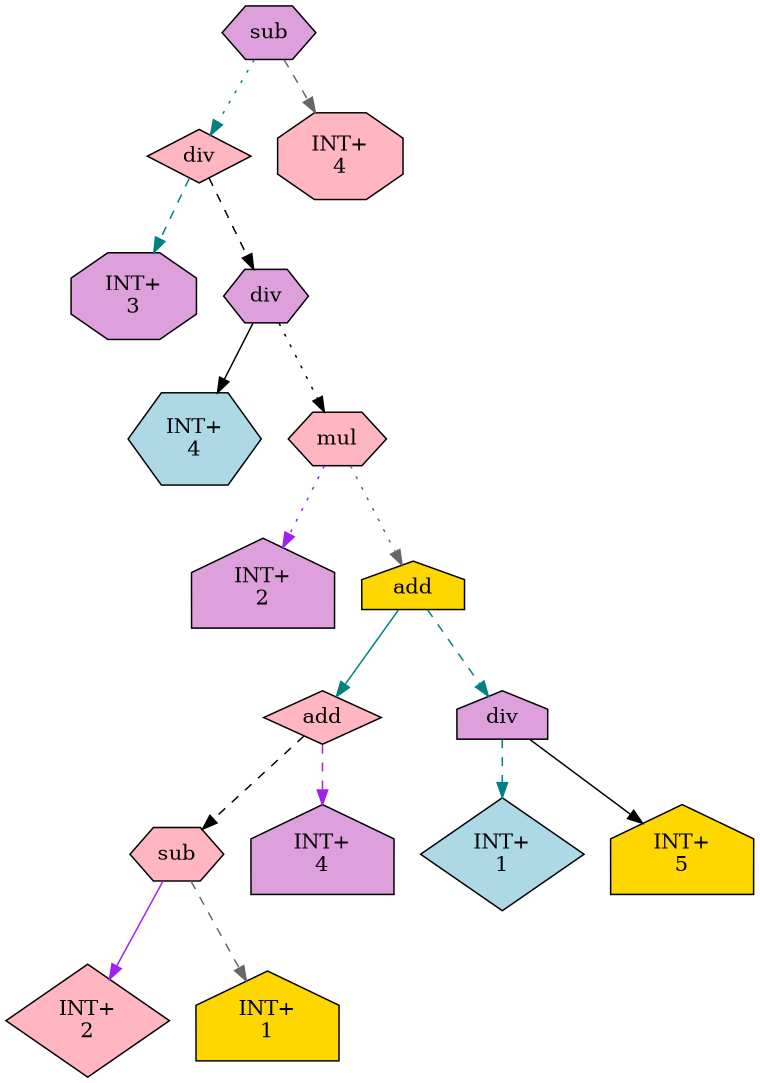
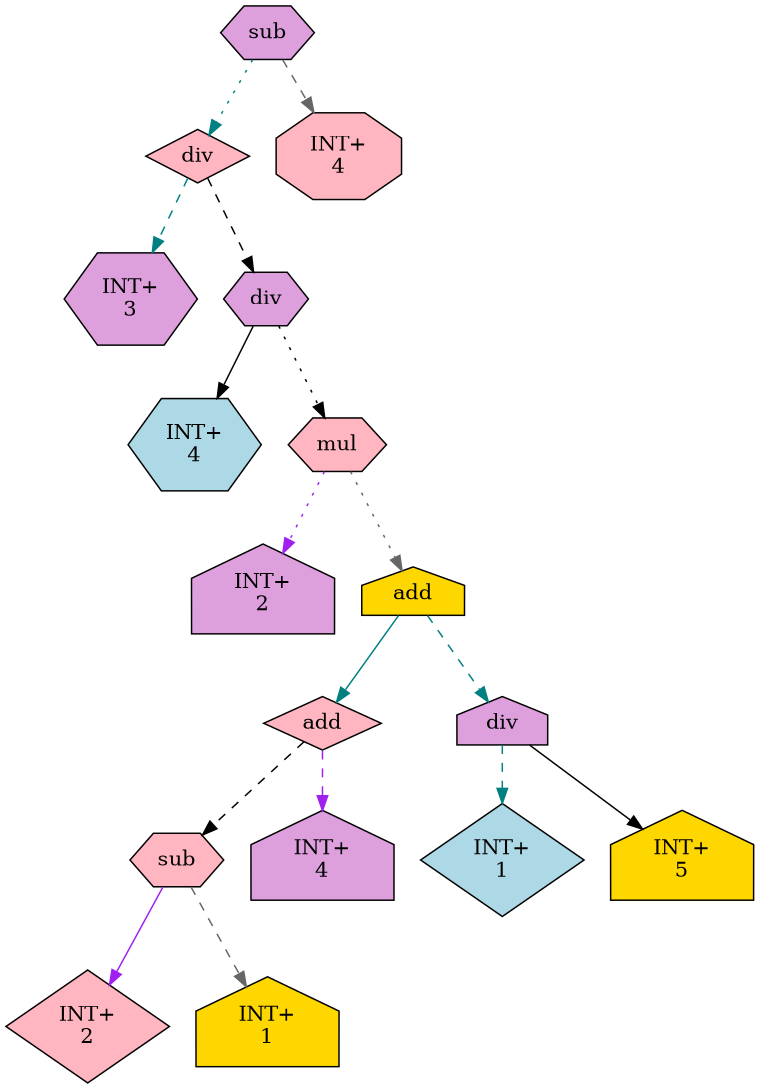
node "INT+ 3": shape octagon -> hexagon
